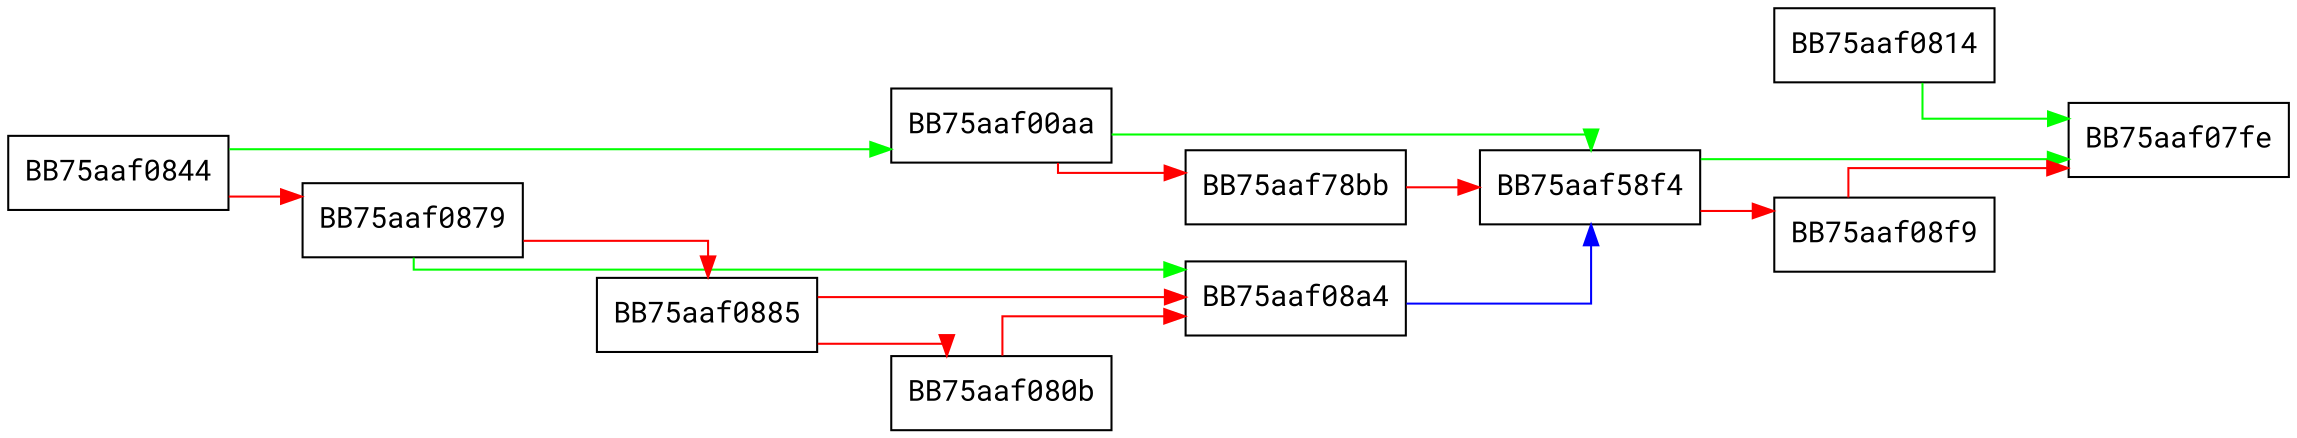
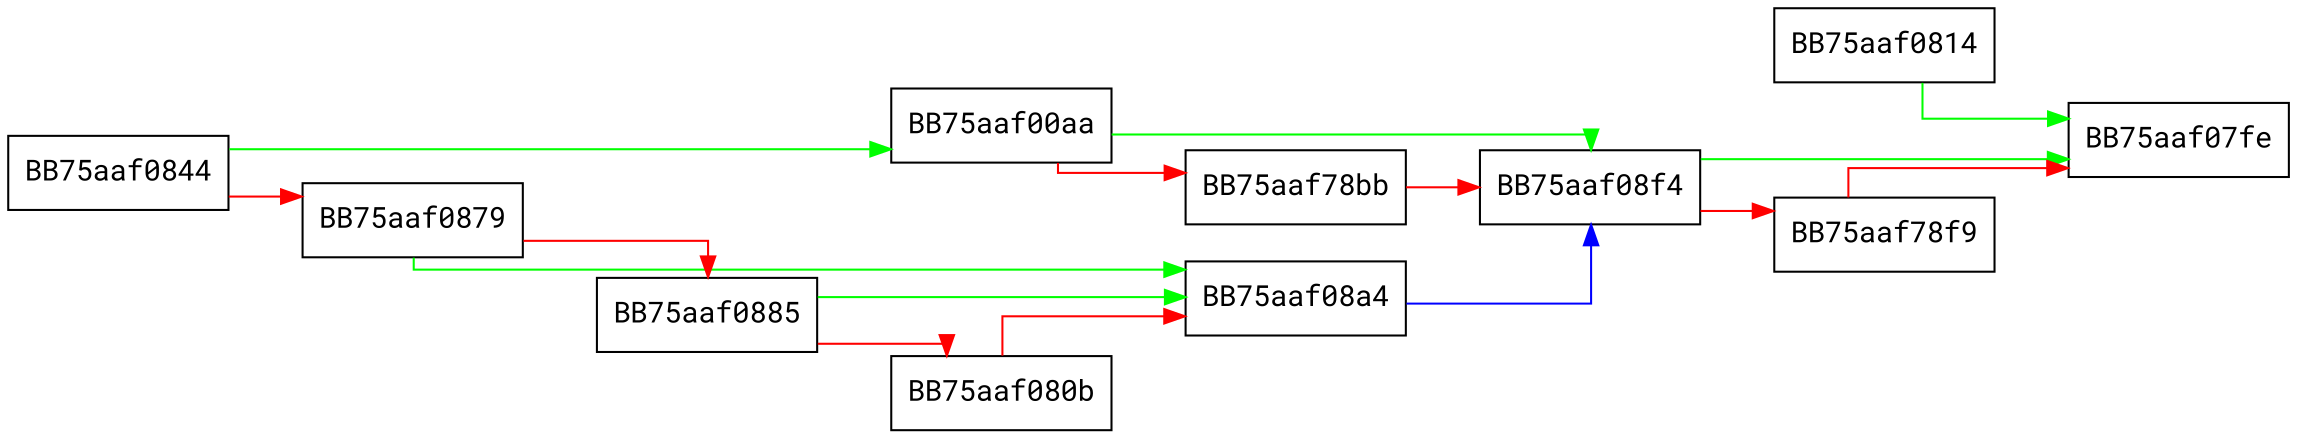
node "BB75aaf58f4": label "BB75aaf58f4" -> "BB75aaf08f4"
node "BB75aaf08f9": label "BB75aaf08f9" -> "BB75aaf78f9"
edge "BB75aaf0885" -> "BB75aaf08a4": color red -> green
